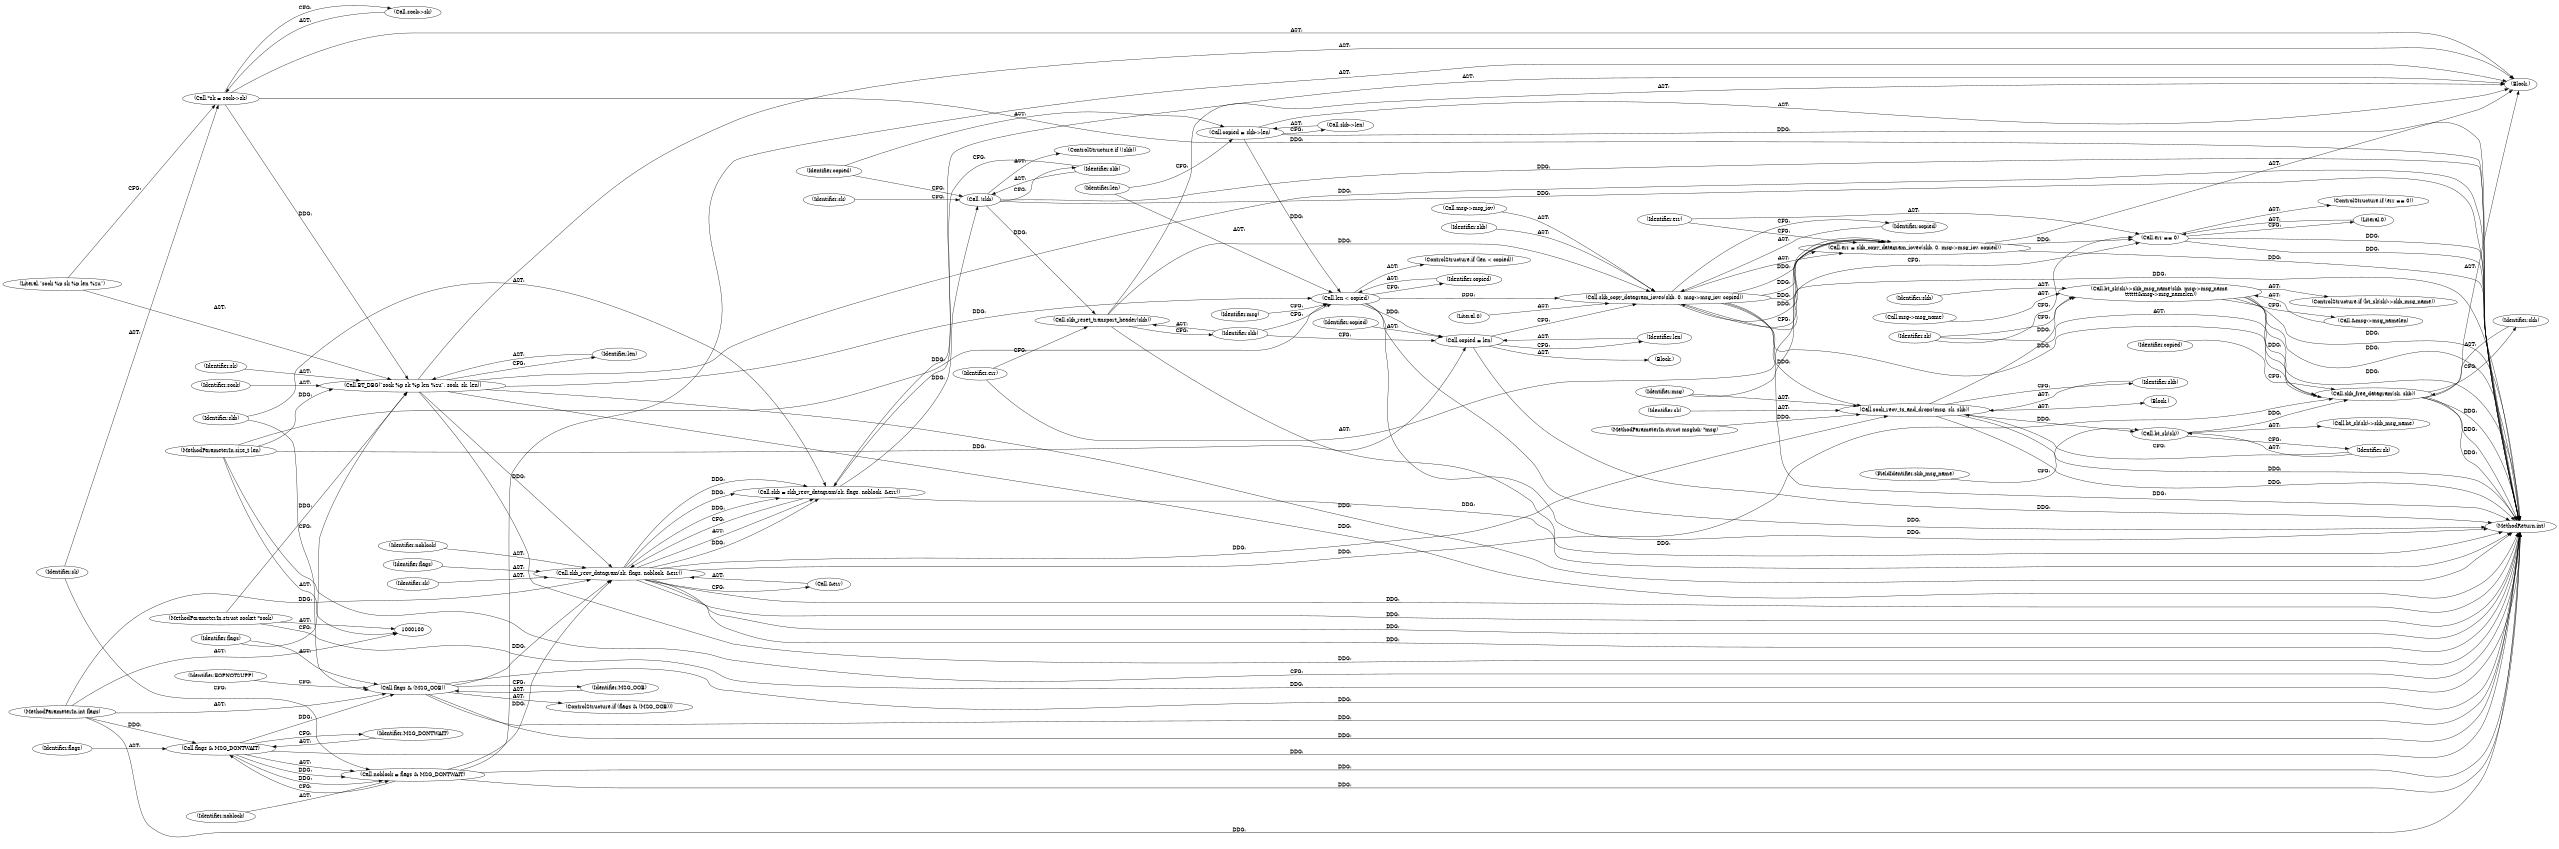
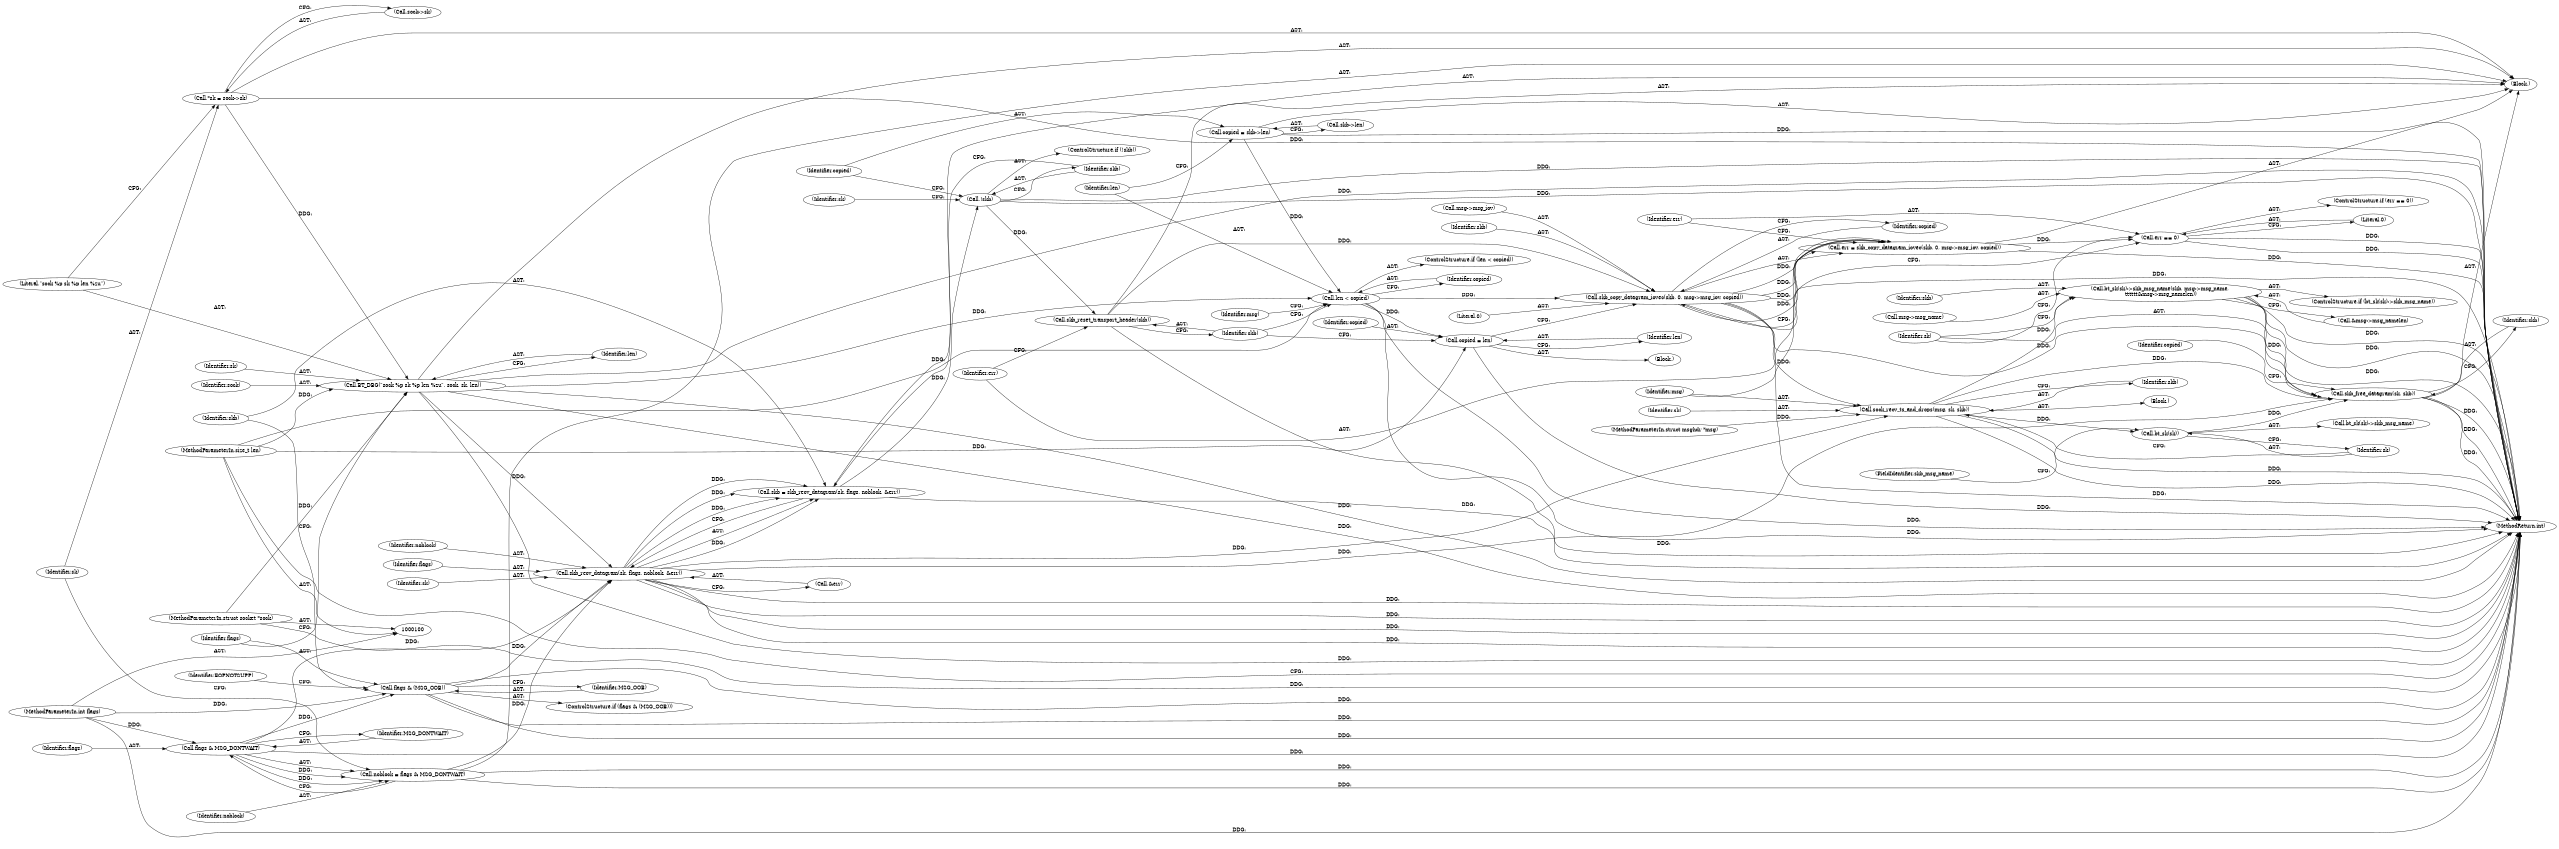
edge "(Call,sock_recv_ts_and_drops(msg, sk, skb))" -> "(Call,skb_free_datagram(sk, skb))": added, label "DDG:"
edge "(MethodParameterIn,int flags)" -> "(Call,skb_recv_datagram(sk, flags, noblock, &err))": now "(Call,flags & MSG_DONTWAIT)" -> "(Call,skb_recv_datagram(sk, flags, noblock, &err))"
edge "(MethodParameterIn,int flags)" -> "(Call,flags & (MSG_OOB))": label "AST: " -> "DDG: "
